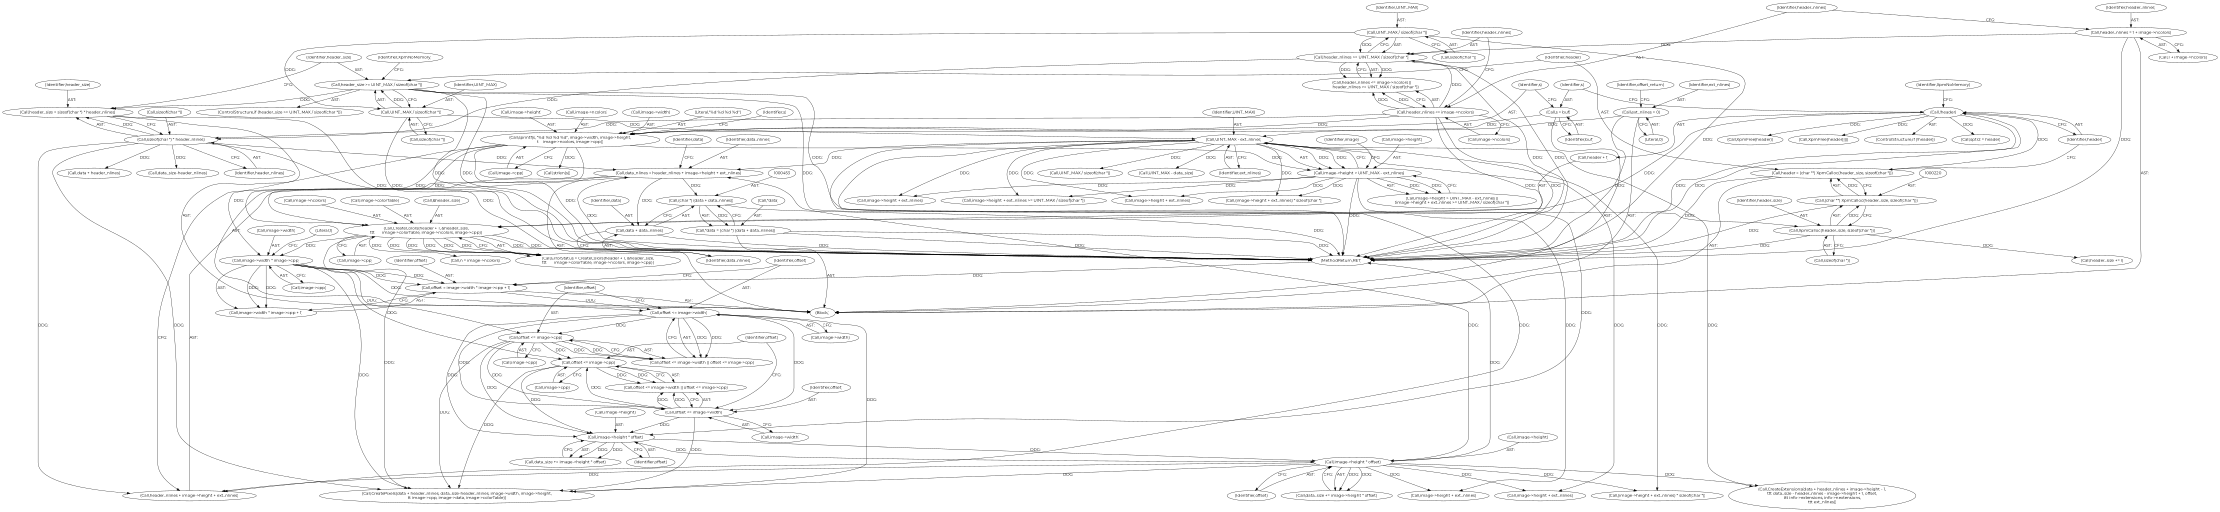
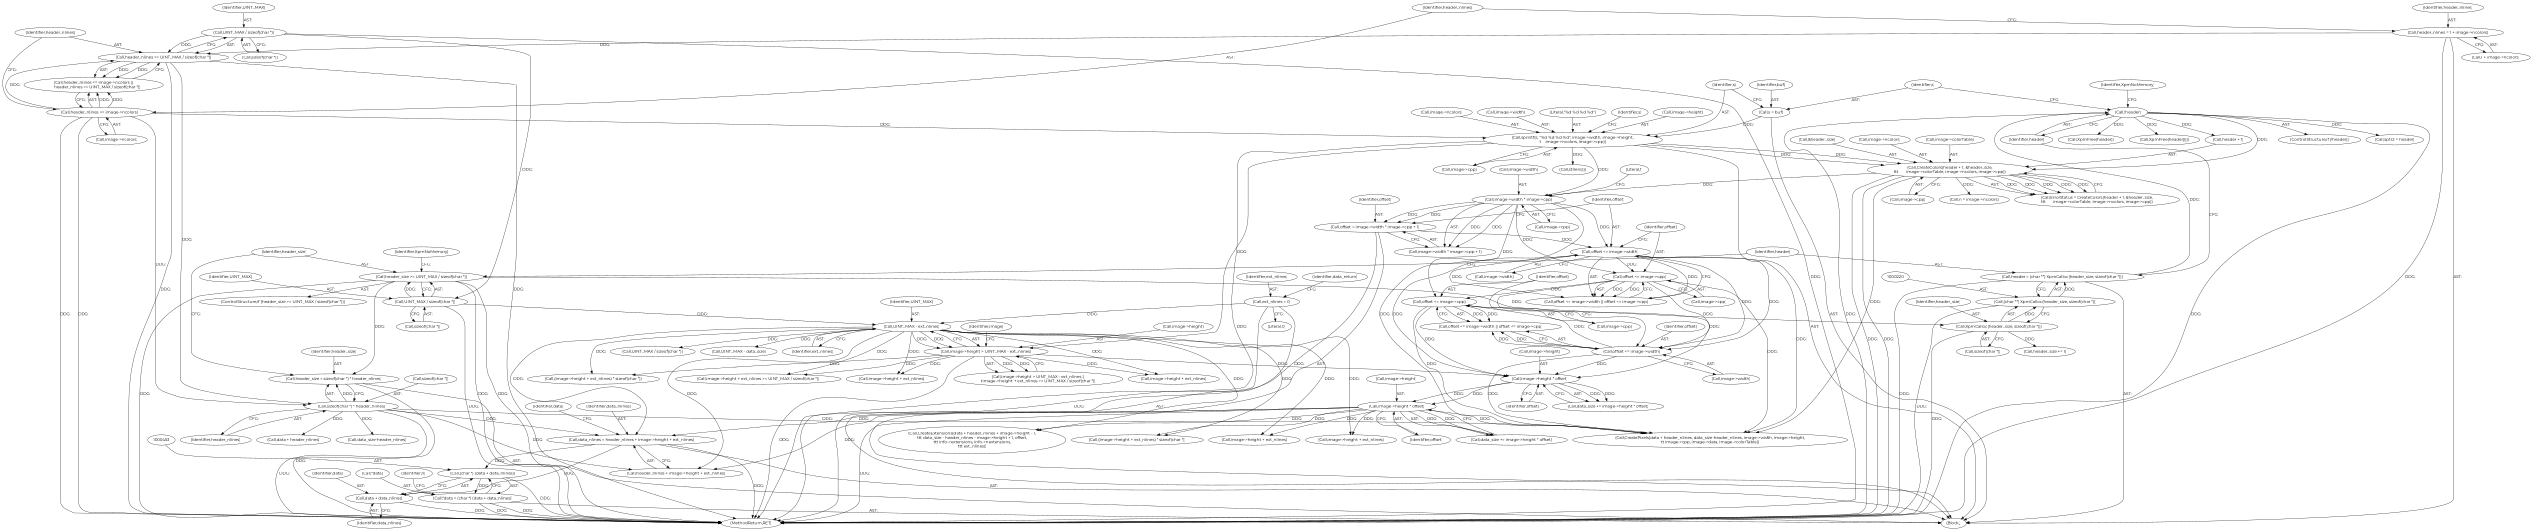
node "(Identifier,offset_return)": label "(Identifier,offset_return)" -> "(Identifier,data_return)"
edge "(Call,!header)" -> "(Call,header + 1)": label "AST: " -> "DDG: "
edge "(Call,s = buf)" -> "(Identifier,buf)": removed, label "CFG:"
edge "(Literal,0)" -> "(Call,ext_nlines = 0)": removed, label "AST:"
edge "(MethodReturn,RET)" -> "(Call,offset = image->width * image->cpp + 1)": reversed
node "(Identifier,n)": added
